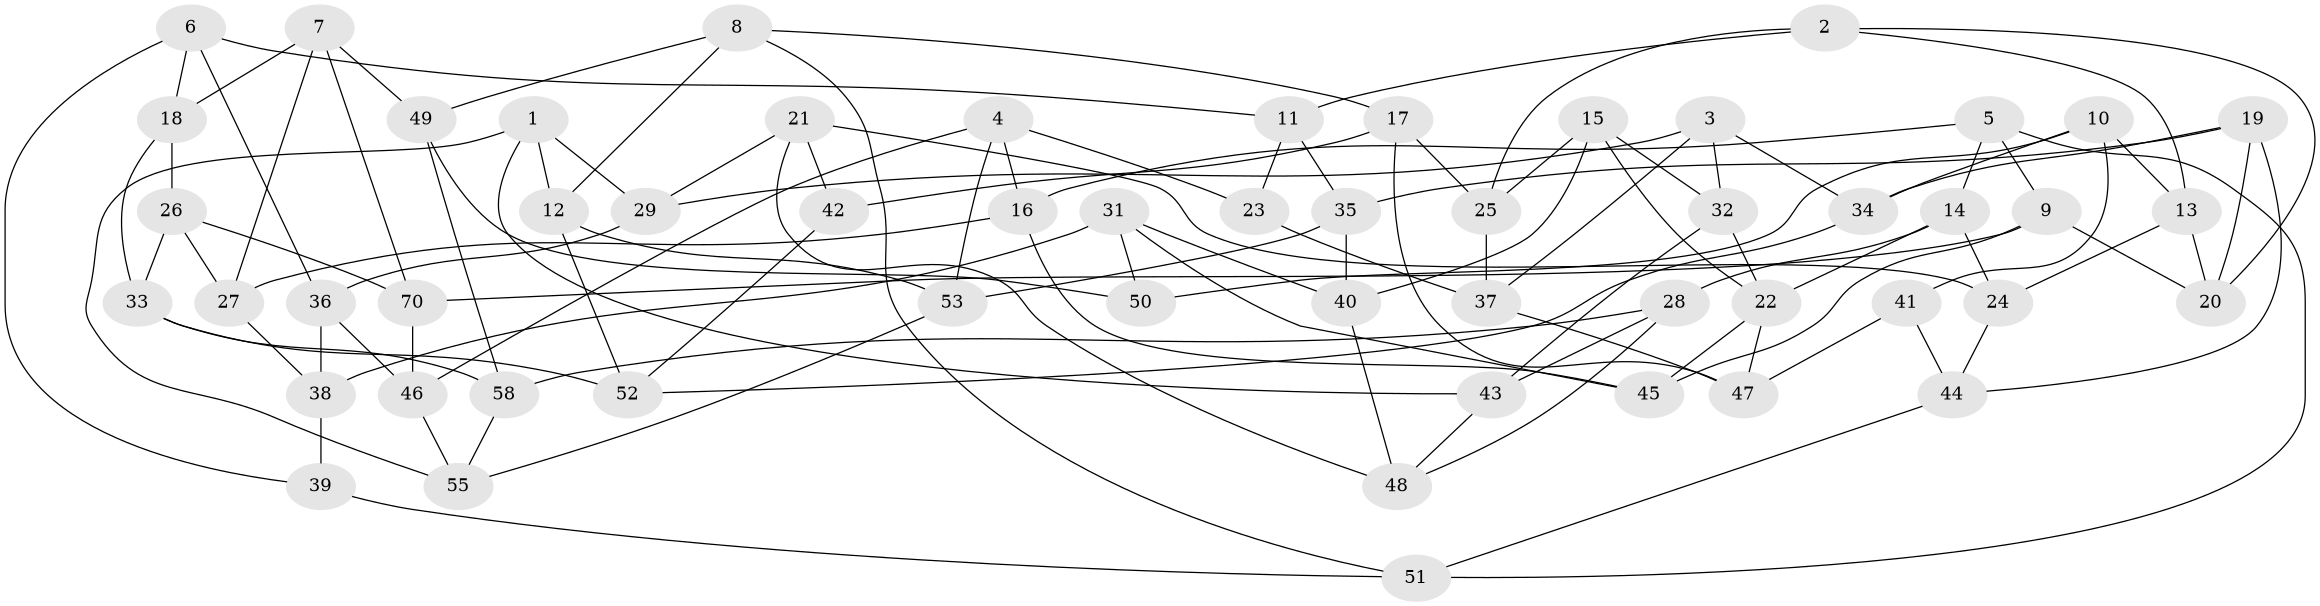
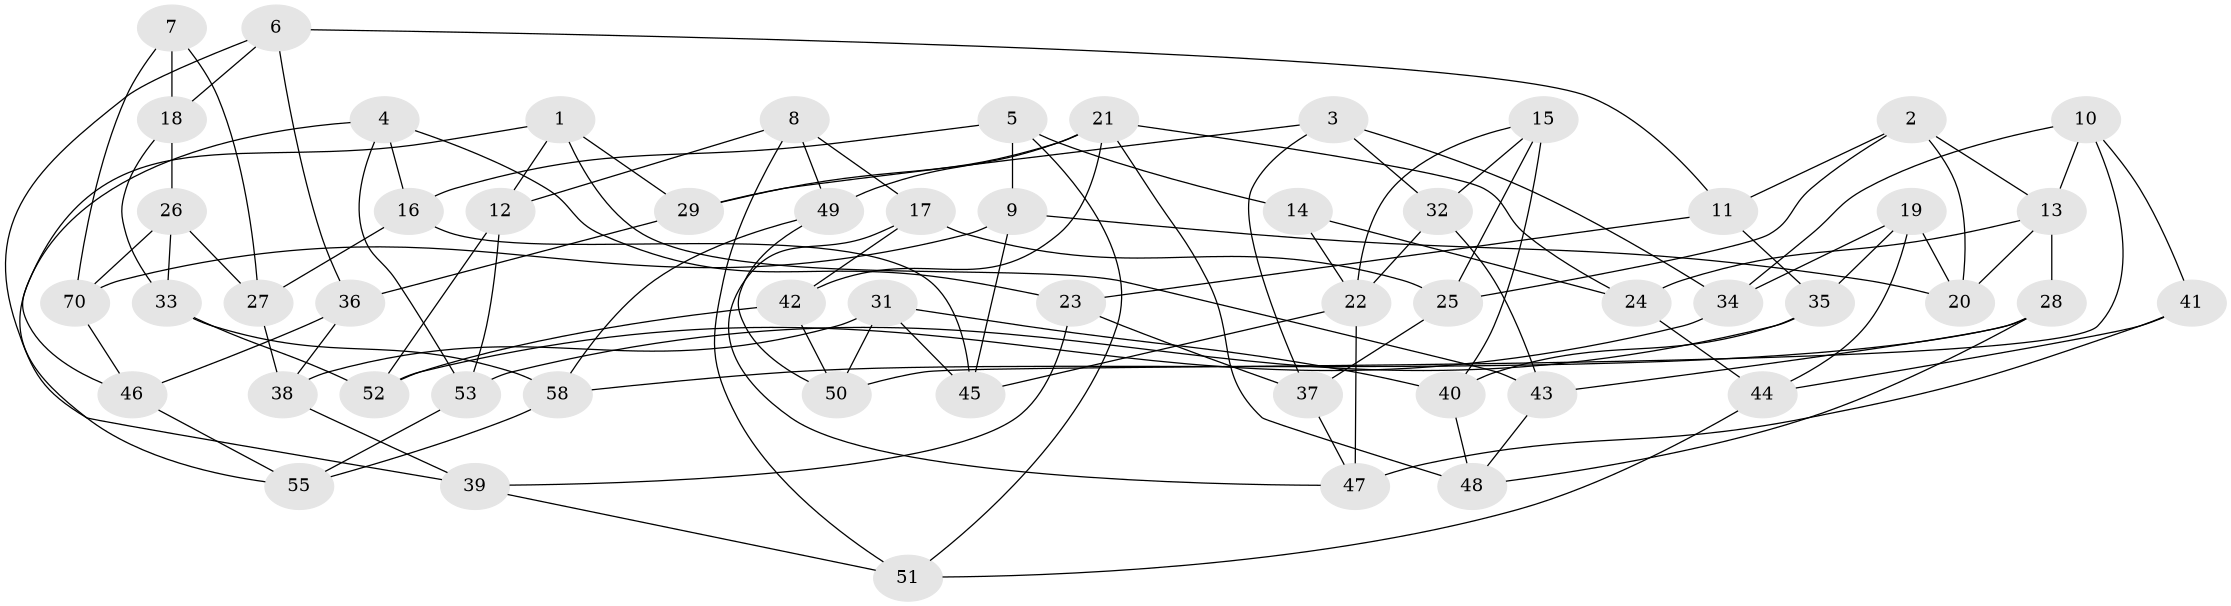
edge "7" -- "49": now "21" -- "49"
edge "14" -- "28": now "13" -- "28"
edge "42" -- "50": added
edge "23" -- "39": added
